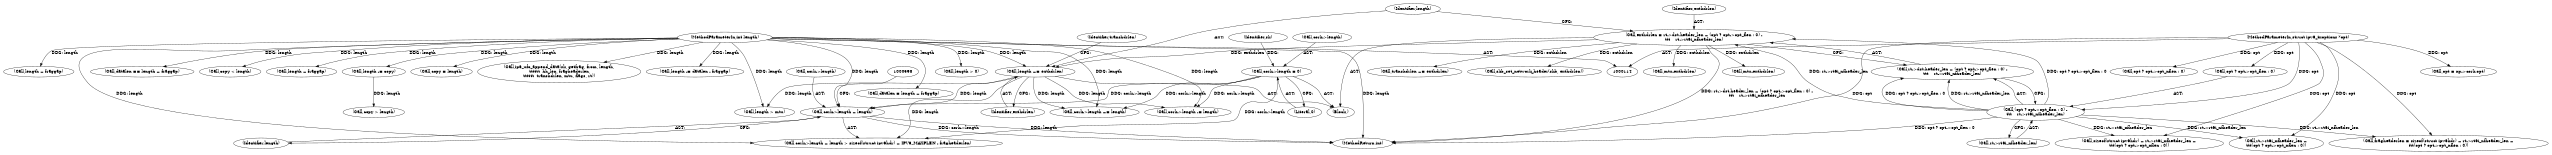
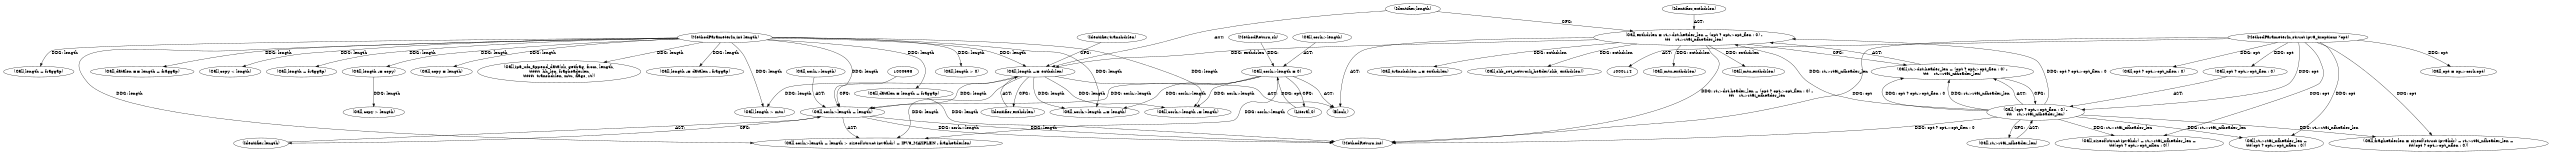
node "(Identifier,sk)": label "(Identifier,sk)" -> "(MethodReturn,sk)"
edge "(MethodParameterIn,int length)" -> "(MethodReturn,int)": now "(Call,datalen = length + fraggap)" -> "(MethodReturn,int)"
edge "(MethodParameterIn,int length)" -> "1000114": removed, label "AST:"
edge "(Literal,0)" -> "(Call,cork->length = 0)": label "AST: " -> "DDG: opt"
